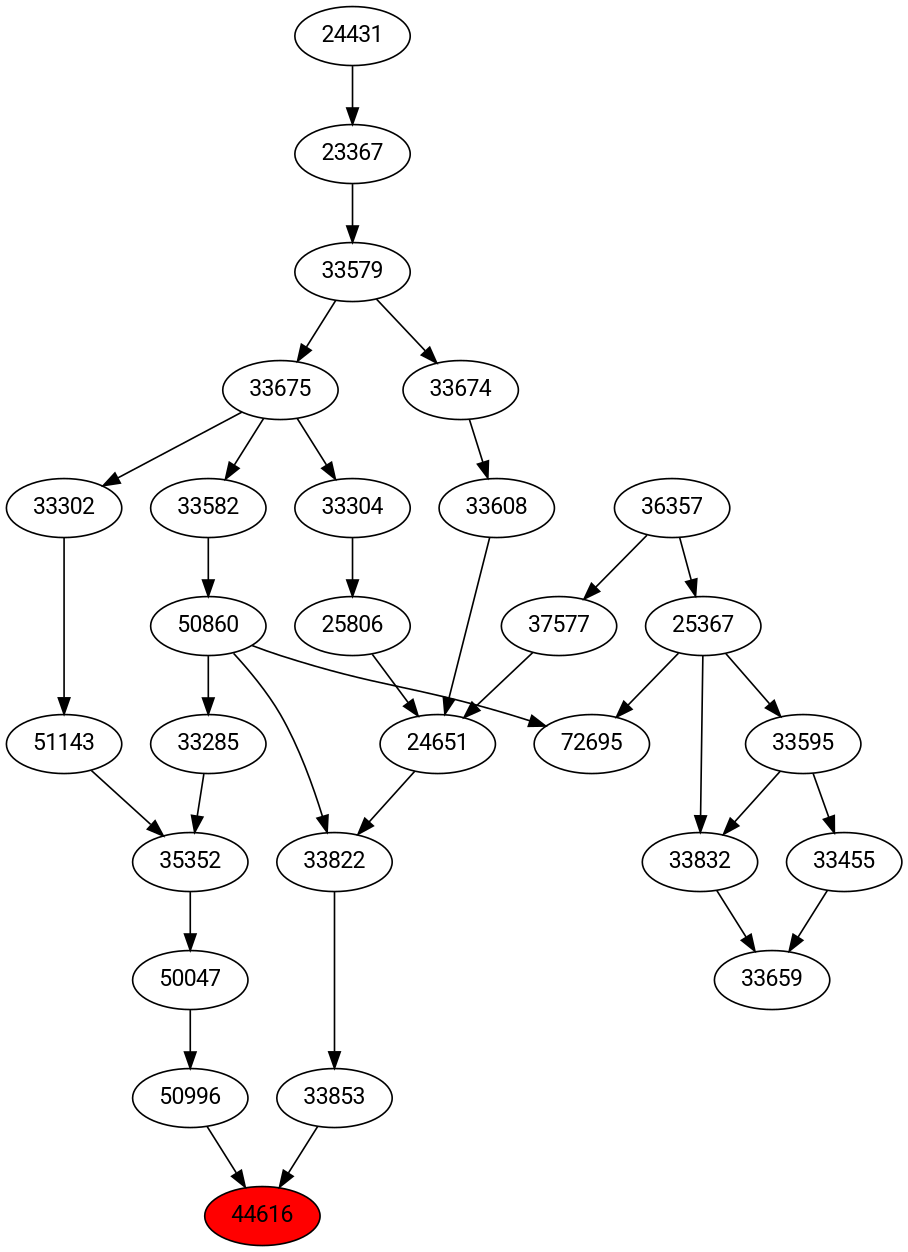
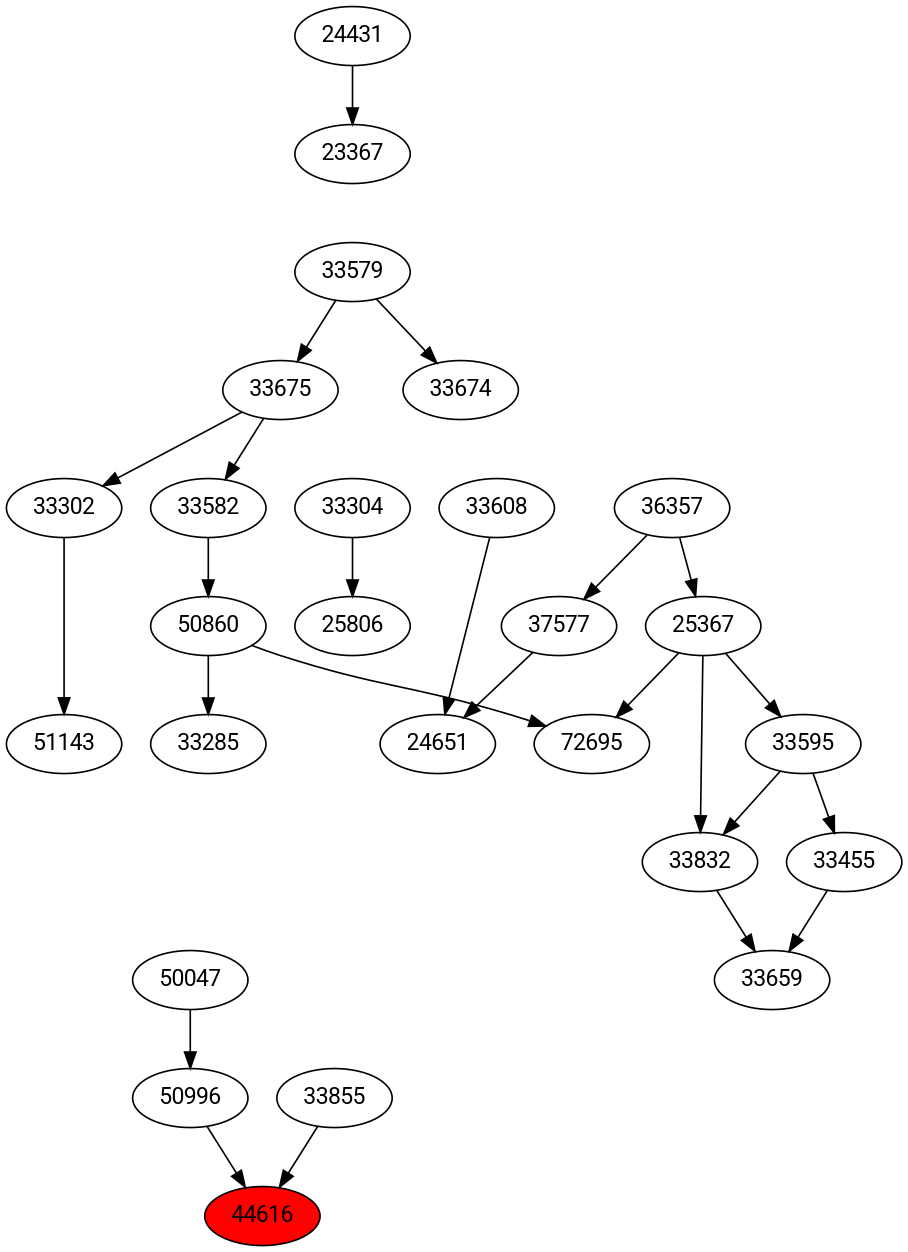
edge "23367" -> "33579": removed
edge "33674" -> "33608": removed
edge "33675" -> "33304": removed
edge "25806" -> "24651": removed
node "35352": removed
node "33822": removed
node "33853": label "33853" -> "33855"
